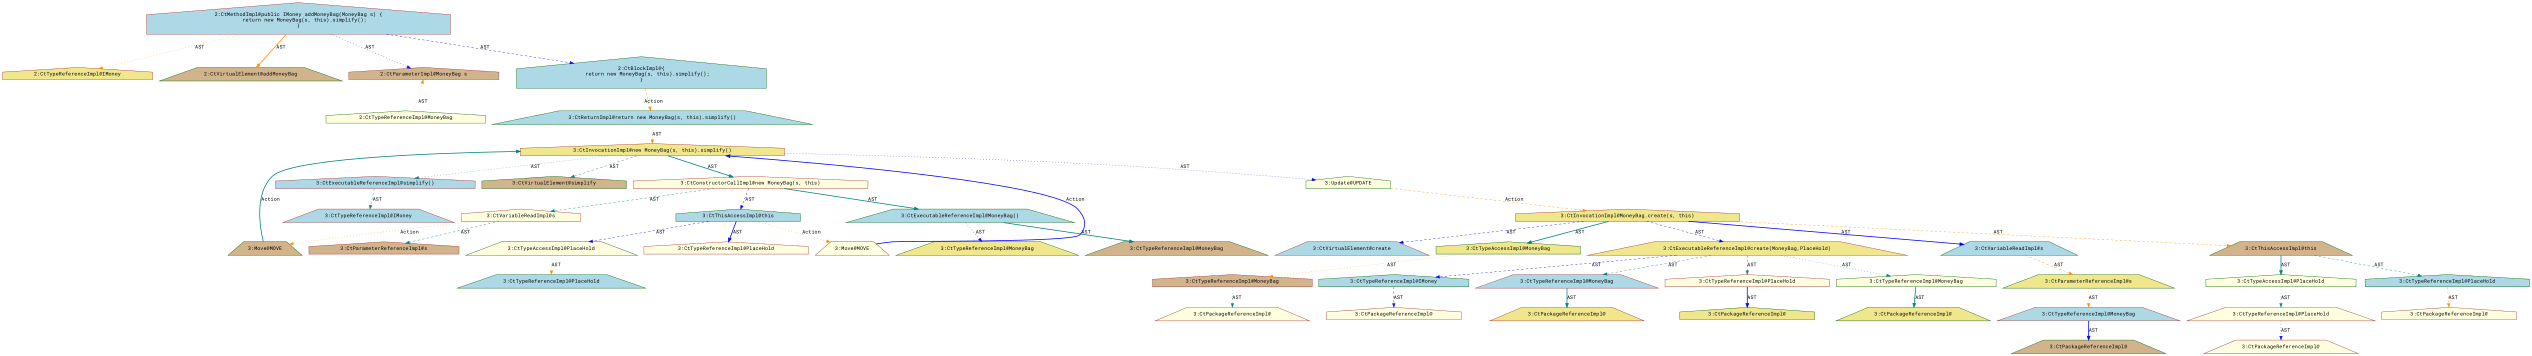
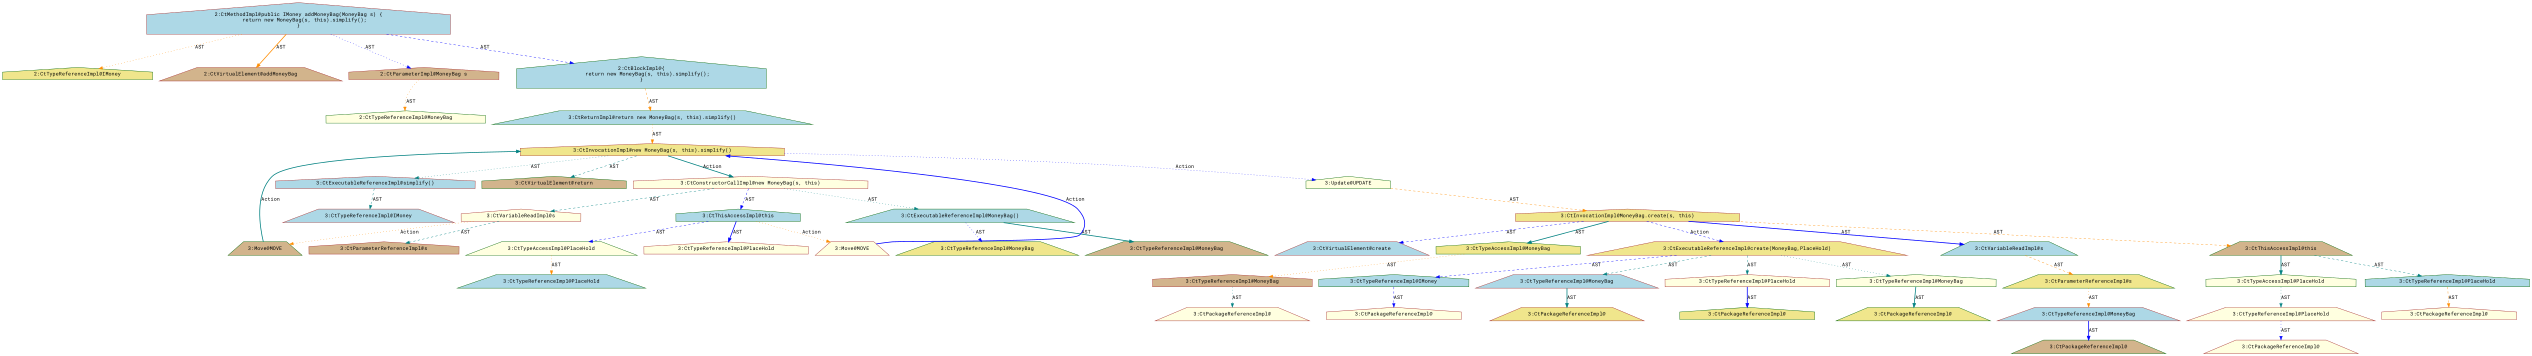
node "2:CtTypeReferenceImpl@IMoney": color brown -> darkgreen
node "2:CtVirtualElement@addMoneyBag": color darkgreen -> brown
edge "2:CtTypeReferenceImpl@MoneyBag" -> "2:CtParameterImpl@MoneyBag s": reversed
edge "2:CtBlockImpl@{ return new MoneyBag(s, this).simplify(); }" -> "3:CtReturnImpl@return new MoneyBag(s, this).simplify()": label "Action" -> "AST"
edge "3:CtInvocationImpl@new MoneyBag(s, this).simplify()" -> "3:CtConstructorCallImpl@new MoneyBag(s, this)": label "AST" -> "Action"
edge "3:CtInvocationImpl@new MoneyBag(s, this).simplify()" -> "3:Update@UPDATE": label "AST" -> "Action"
node "3:CtVirtualElement@simplify": label "3:CtVirtualElement@simplify" -> "3:CtVirtualElement@return"
edge "3:CtConstructorCallImpl@new MoneyBag(s, this)" -> "3:CtExecutableReferenceImpl@MoneyBag()": style bold -> dotted
edge "3:Update@UPDATE" -> "3:CtInvocationImpl@MoneyBag.create(s, this)": label "Action" -> "AST"
edge "3:CtInvocationImpl@MoneyBag.create(s, this)" -> "3:CtExecutableReferenceImpl@create(MoneyBag,PlaceHold)": label "AST" -> "Action"
